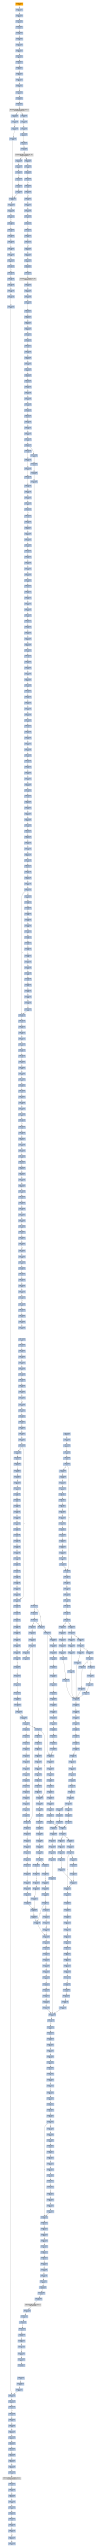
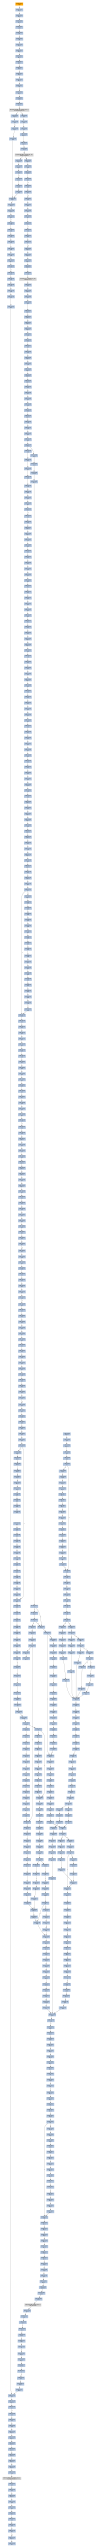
node "0x0042288c xorl": added
node "0x004228f8 movb": removed
node "0x00422251 je": added
